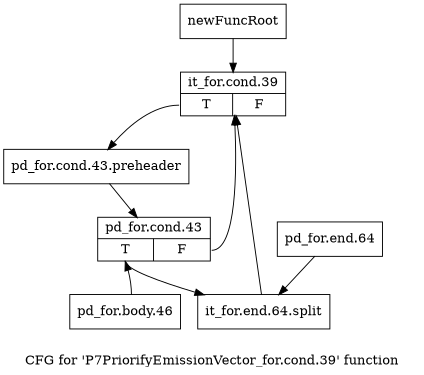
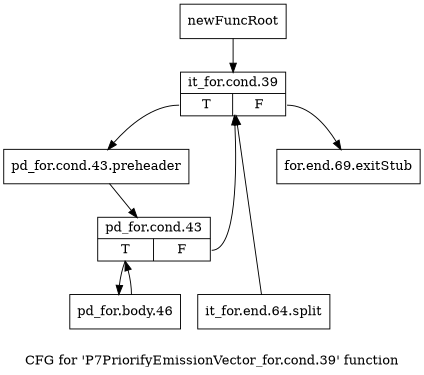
node "for.end.69.exitStub": added
node "pd_for.end.64": removed
edge "pd_for.cond.43" -> "it_for.end.64.split": now "pd_for.cond.43" -> "pd_for.body.46"
